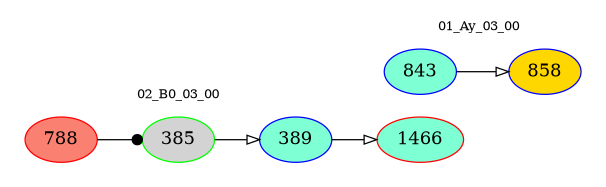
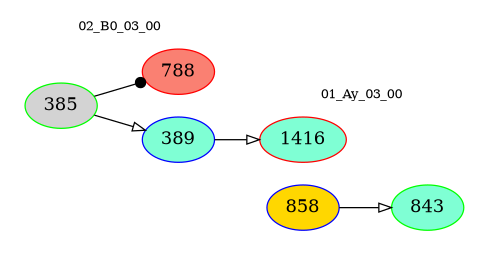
node "843": color blue -> green
edge "843" -> "858": reversed
edge "788" -> "385": reversed
node "1466": label "1466" -> "1416"
